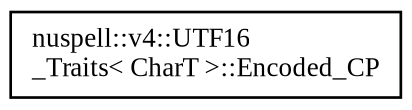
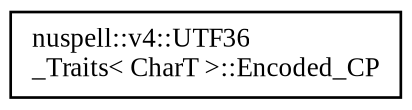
node "nuspell::v4::UTF16 _Traits< CharT >::Encoded_CP": label "nuspell::v4::UTF16 _Traits< CharT >::Encoded_CP" -> "nuspell::v4::UTF36 _Traits< CharT >::Encoded_CP"
